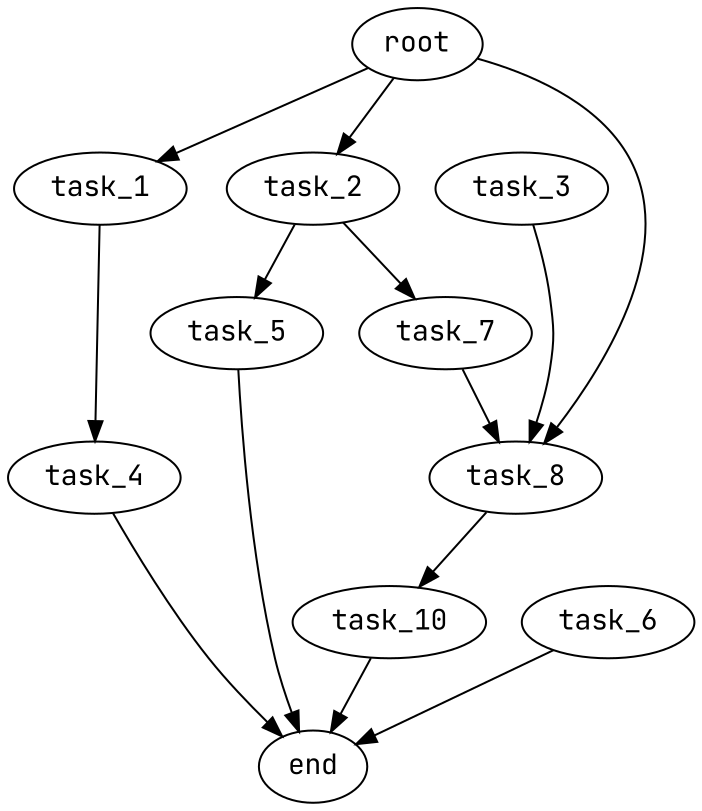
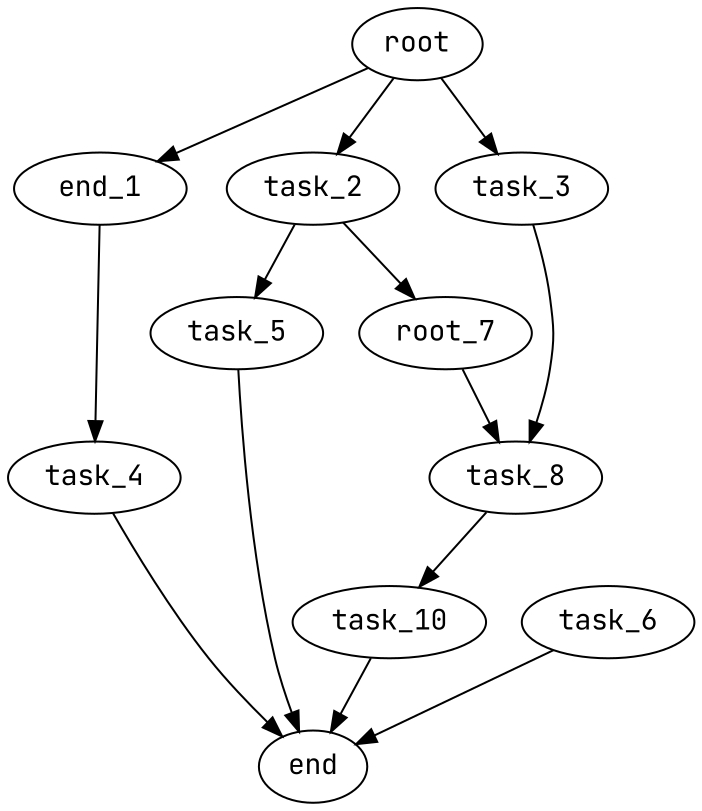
node "task_1": label "task_1" -> "end_1"
edge "root" -> "task_8": now "root" -> "task_3"
node "task_7": label "task_7" -> "root_7"
